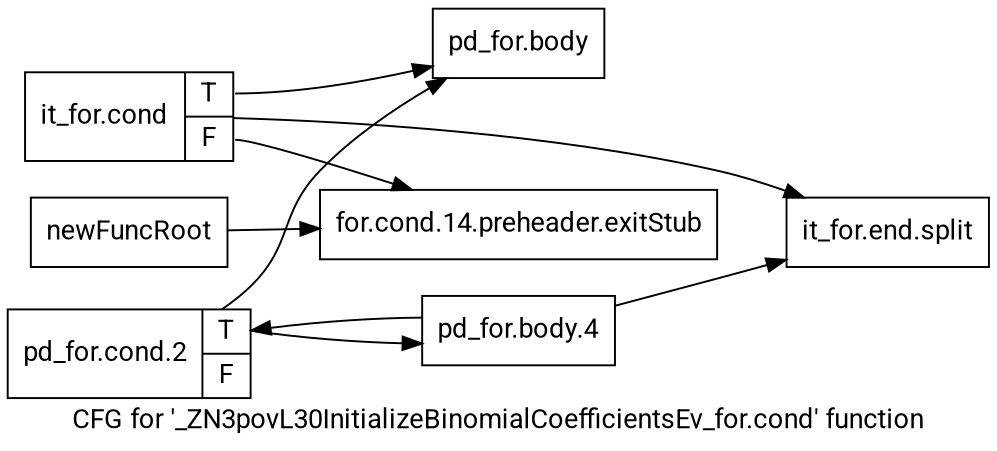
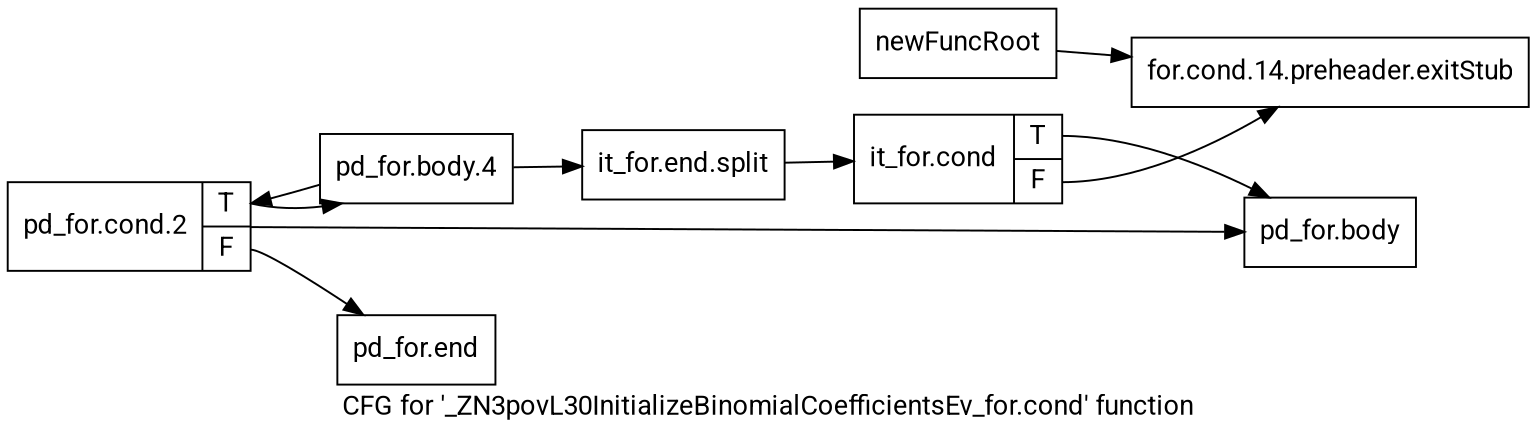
edge "it_for.cond" -> "it_for.end.split": reversed
node "pd_for.end": added
